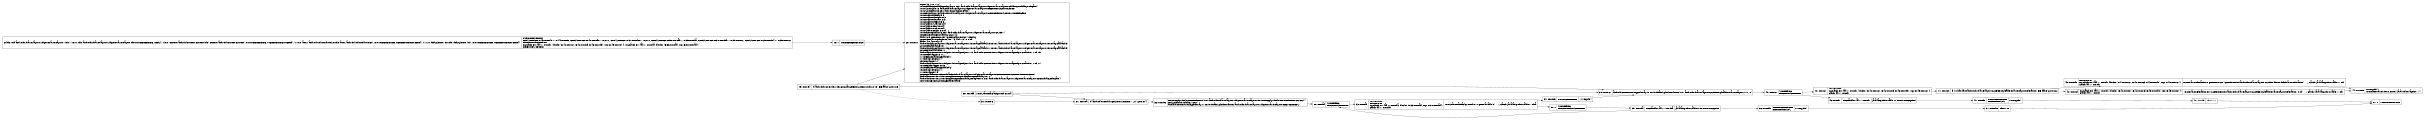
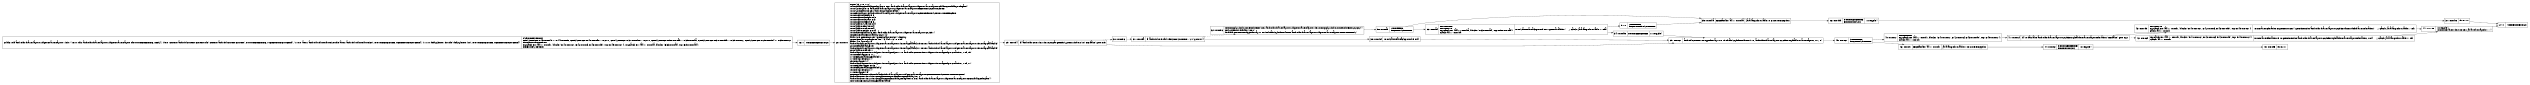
node "28: 0x0000": text "r8.mRightCallback = r1" -> "r8.mShadowLeft = r1"
edge "29: 0x0094" -> "28: 0x0000": reversed
edge "38: 0x00bf" -> "31: 0x009a": reversed
edge "48: 0x00f5" -> "27: ?": now "44: 0x00e5" -> "27: ?"
edge "35: 0x00ba" -> "50: 0x00af": reversed
